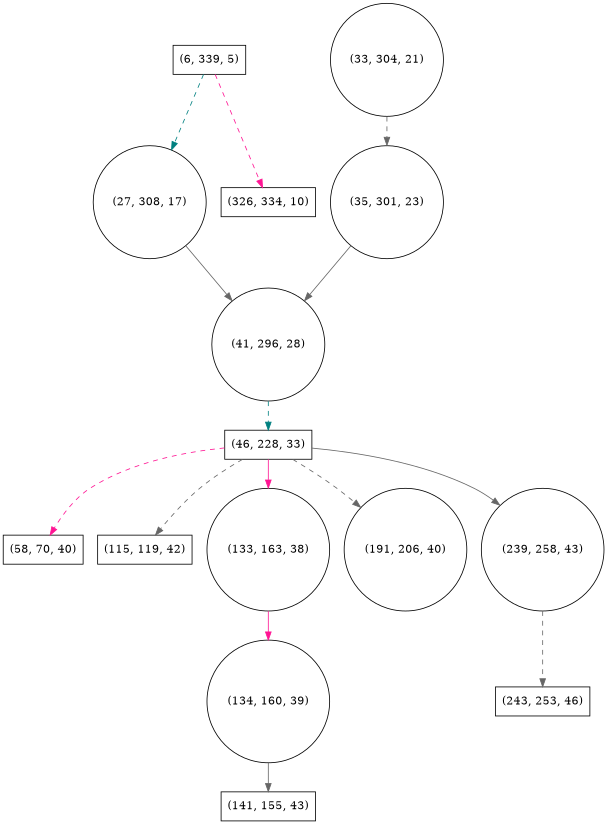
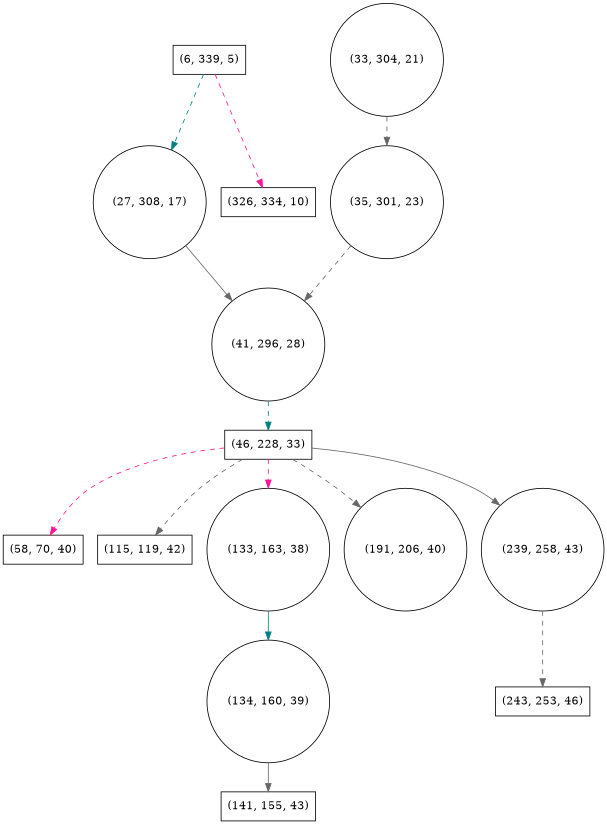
edge "(35, 301, 23)" -> "(41, 296, 28)": style solid -> dashed
edge "(46, 228, 33)" -> "(133, 163, 38)": style solid -> dashed
edge "(133, 163, 38)" -> "(134, 160, 39)": color deeppink -> teal
